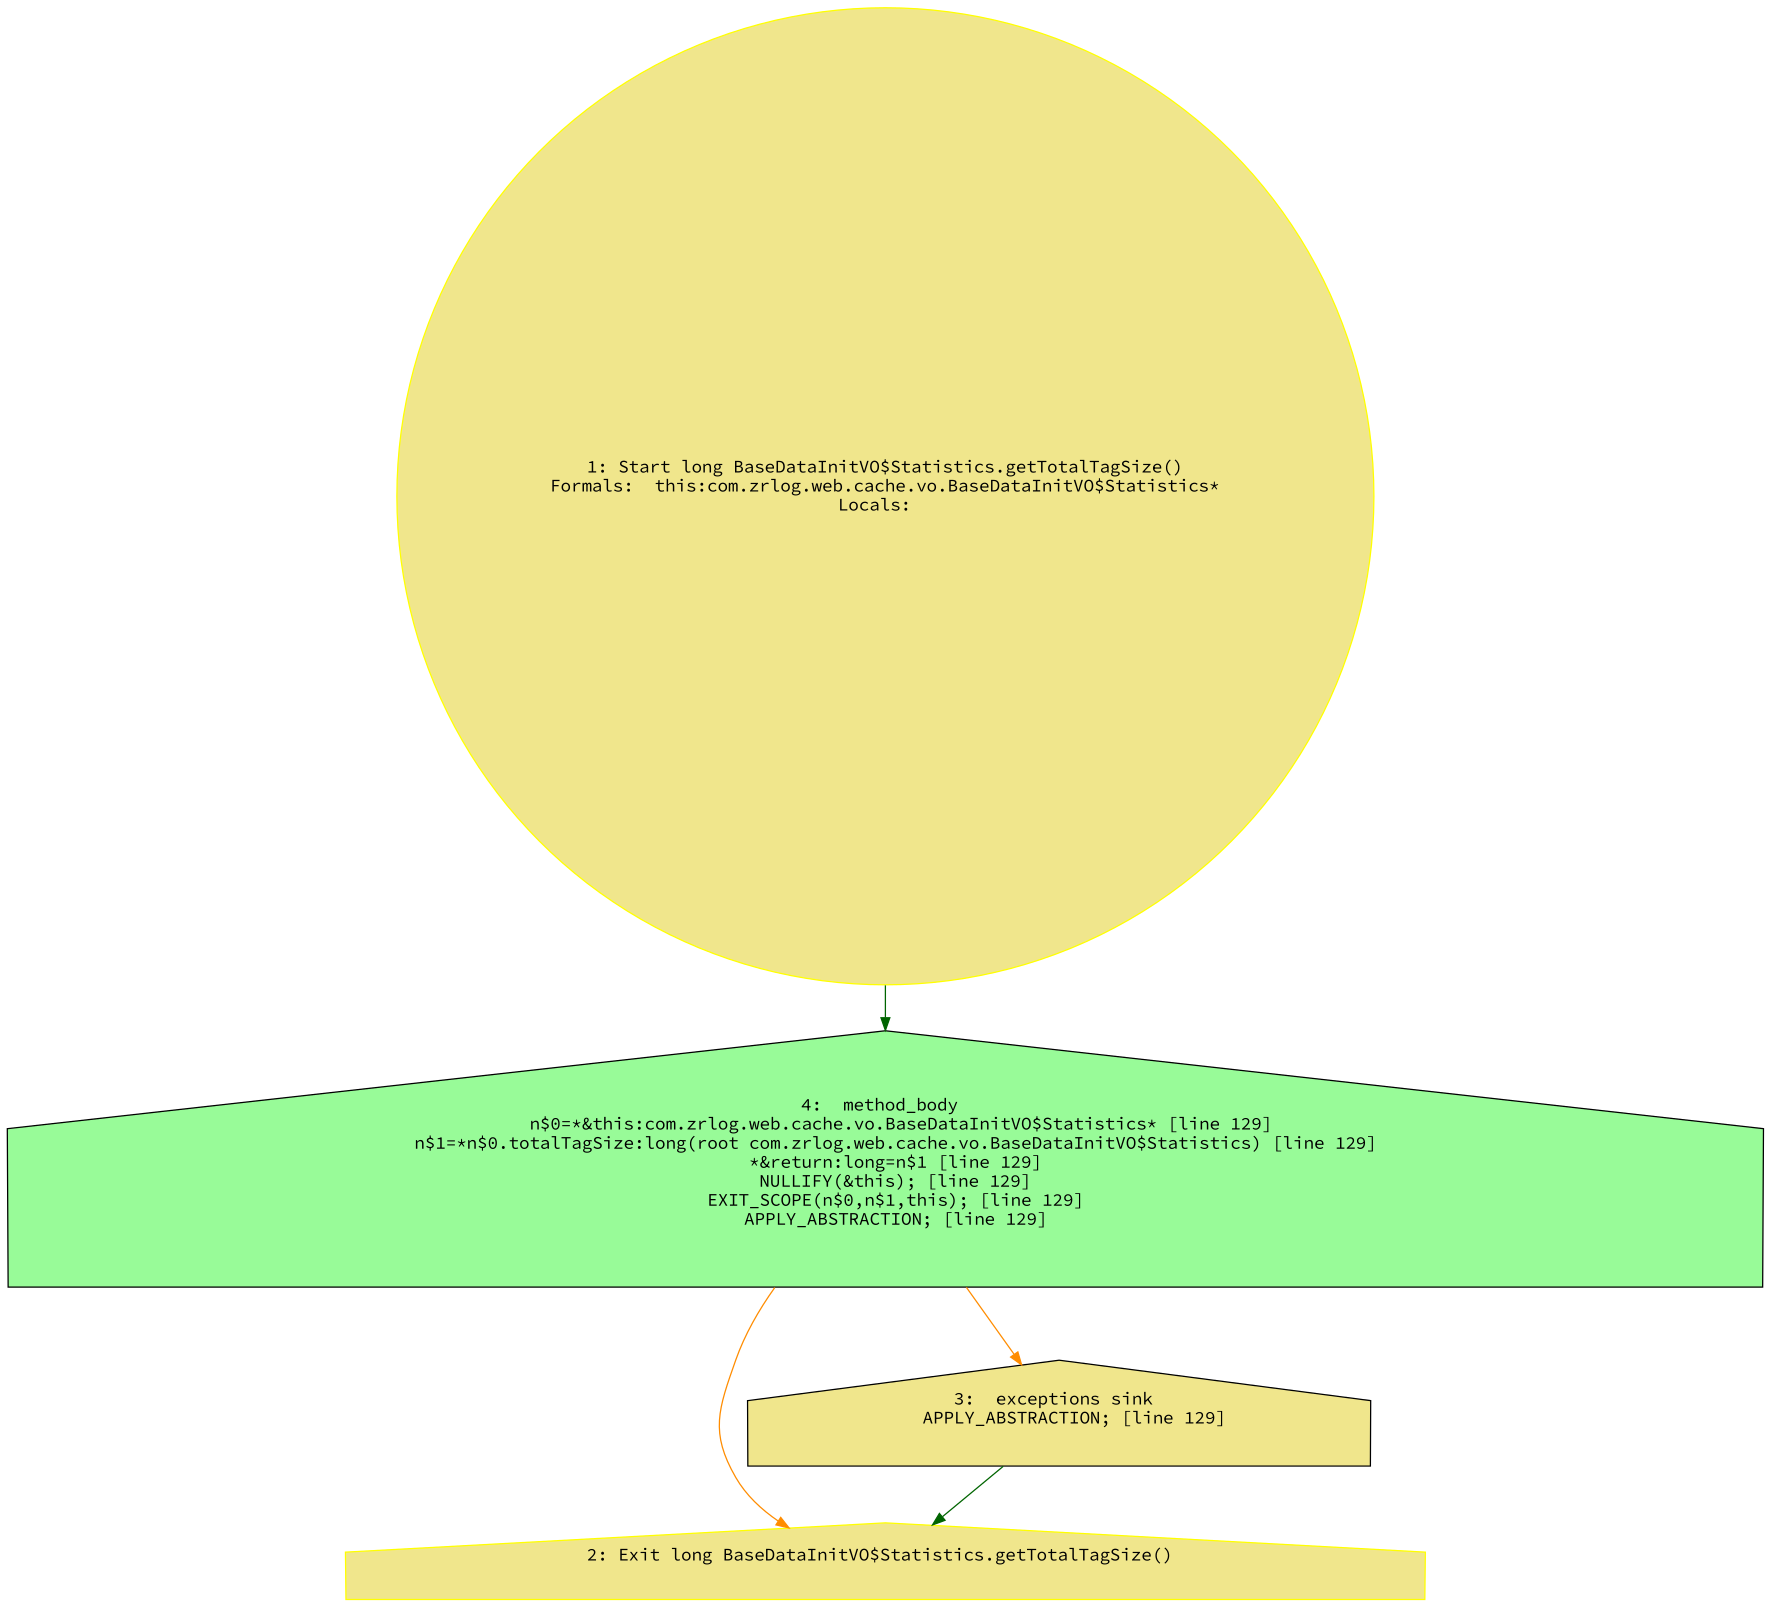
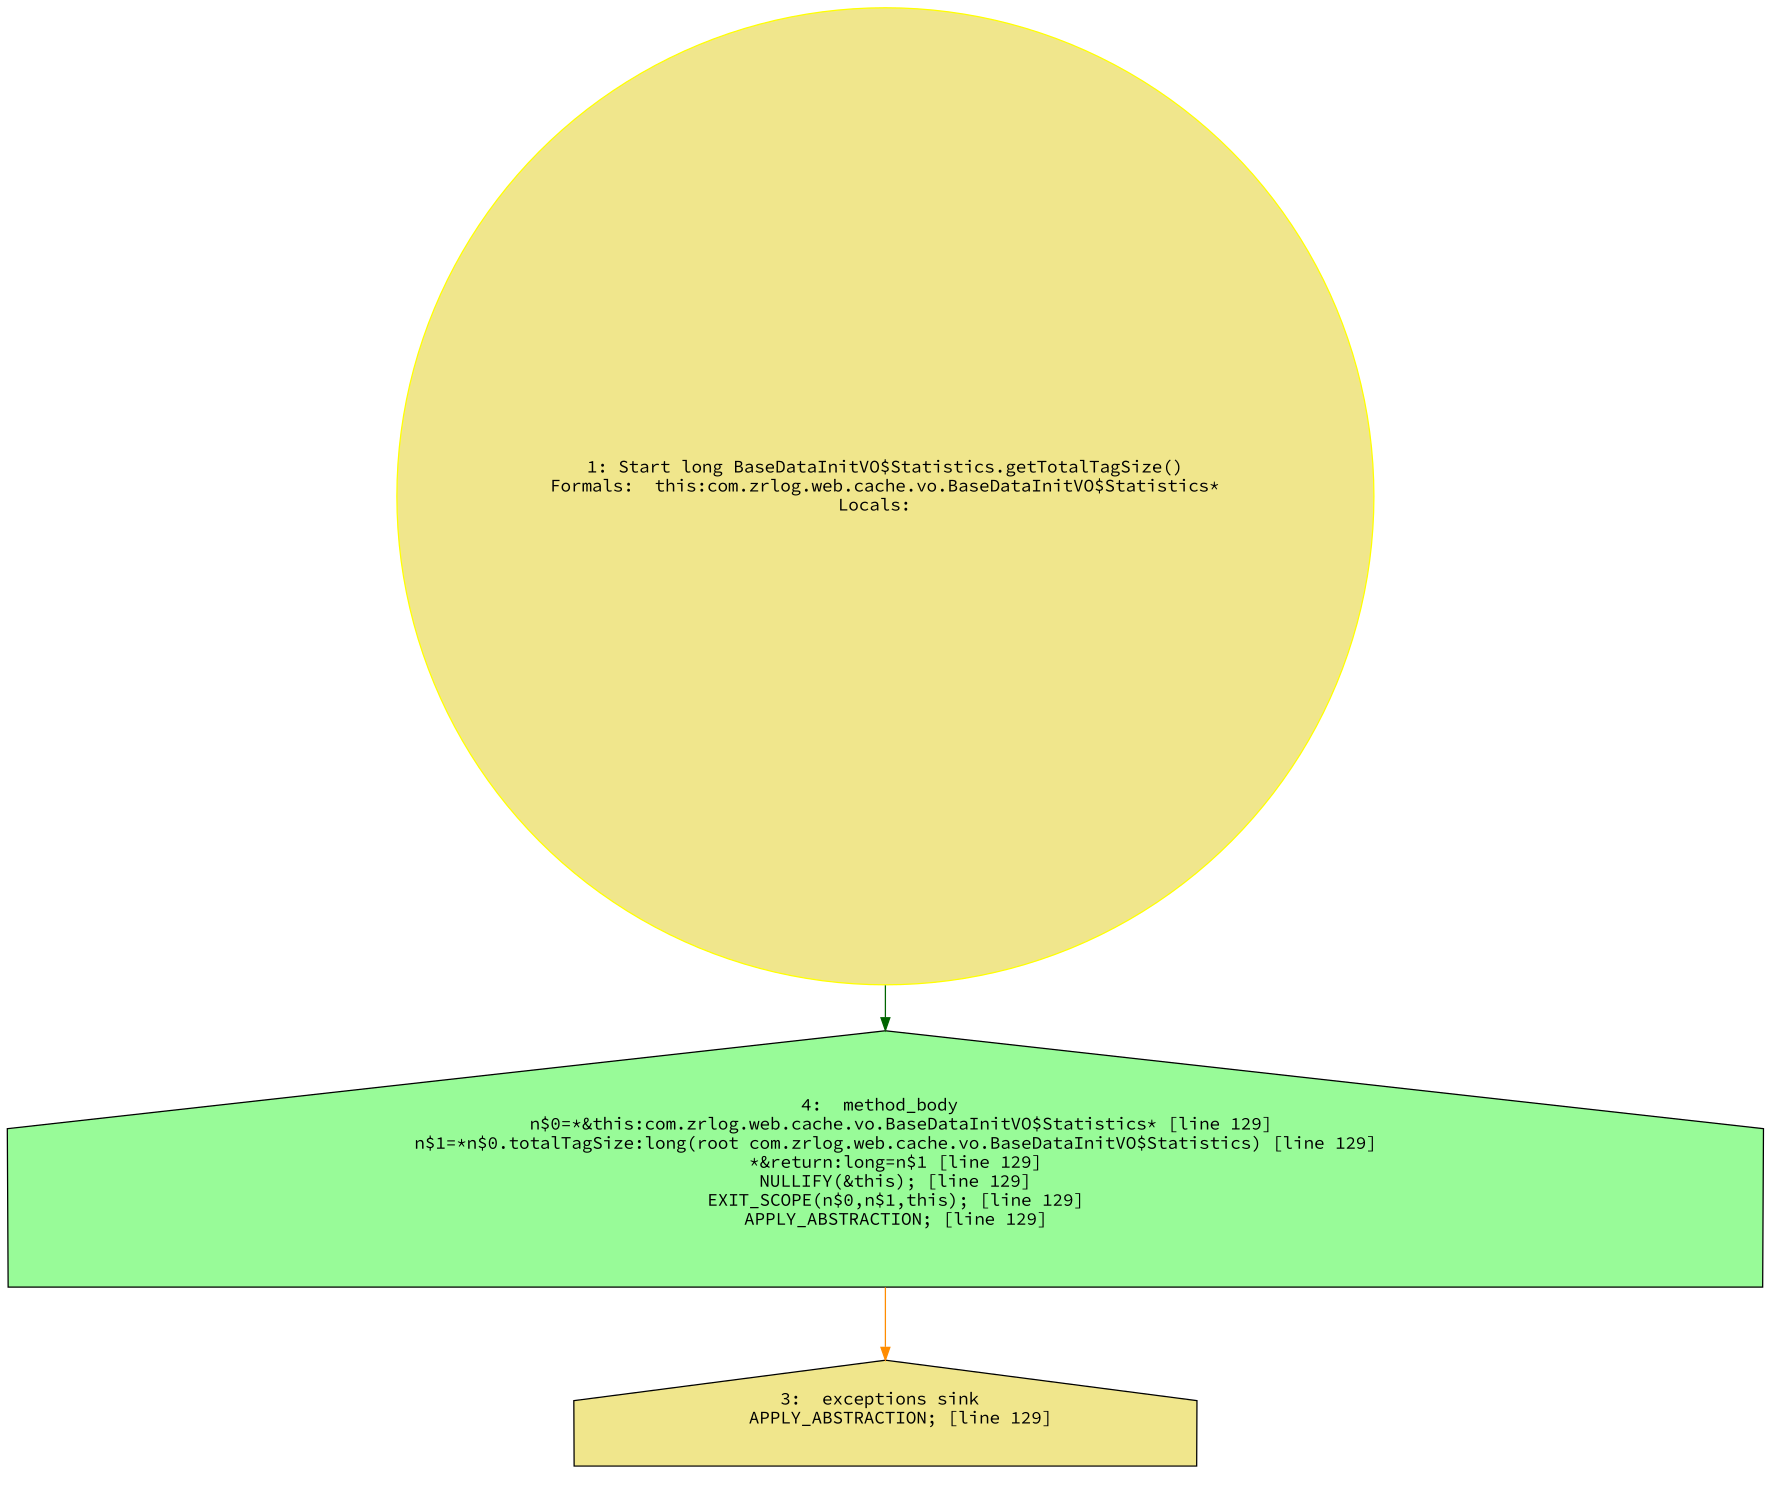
node "2: Exit long BaseDataInitVO$Statistics.getTotalTagSize()": removed
